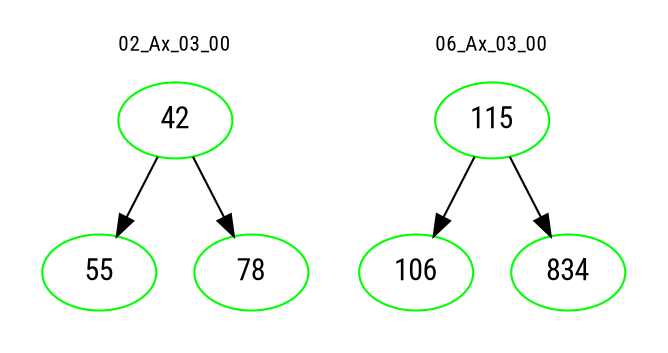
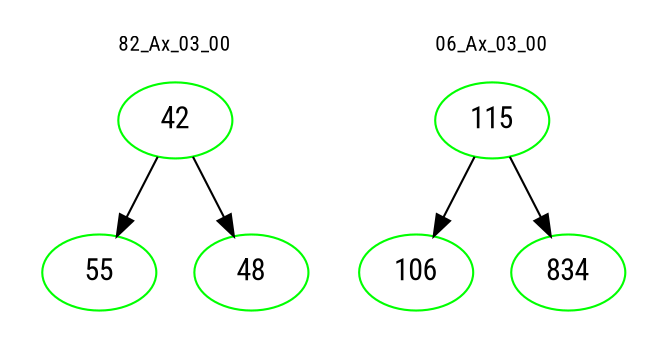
cluster "02_Ax_03_00": label "02_Ax_03_00" -> "82_Ax_03_00"
node "78": label "78" -> "48"
